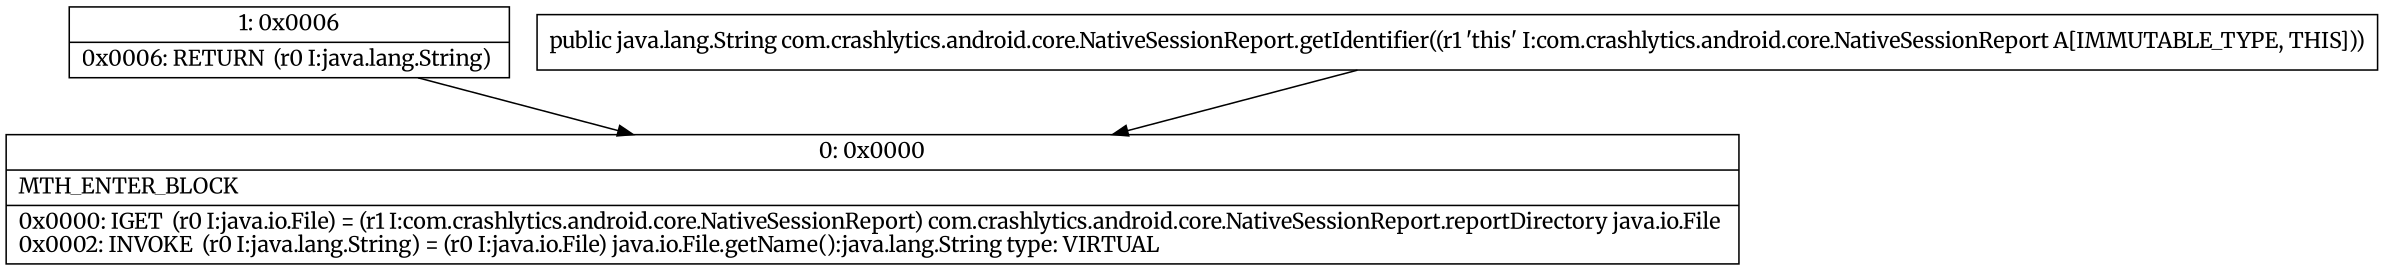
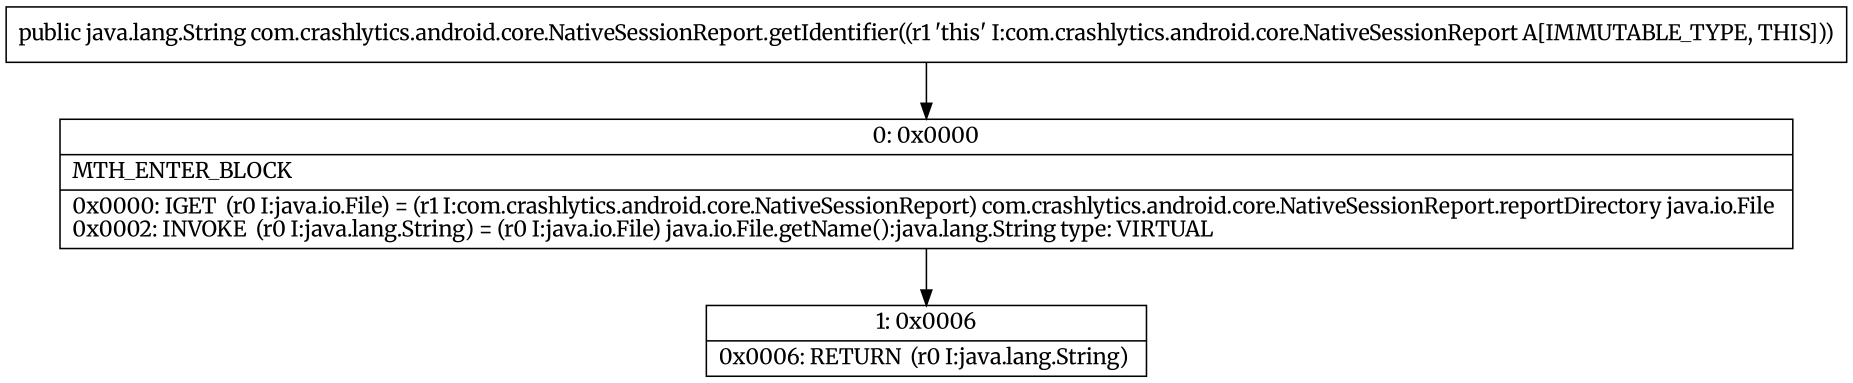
edge "1: 0x0006" -> "0: 0x0000": reversed
